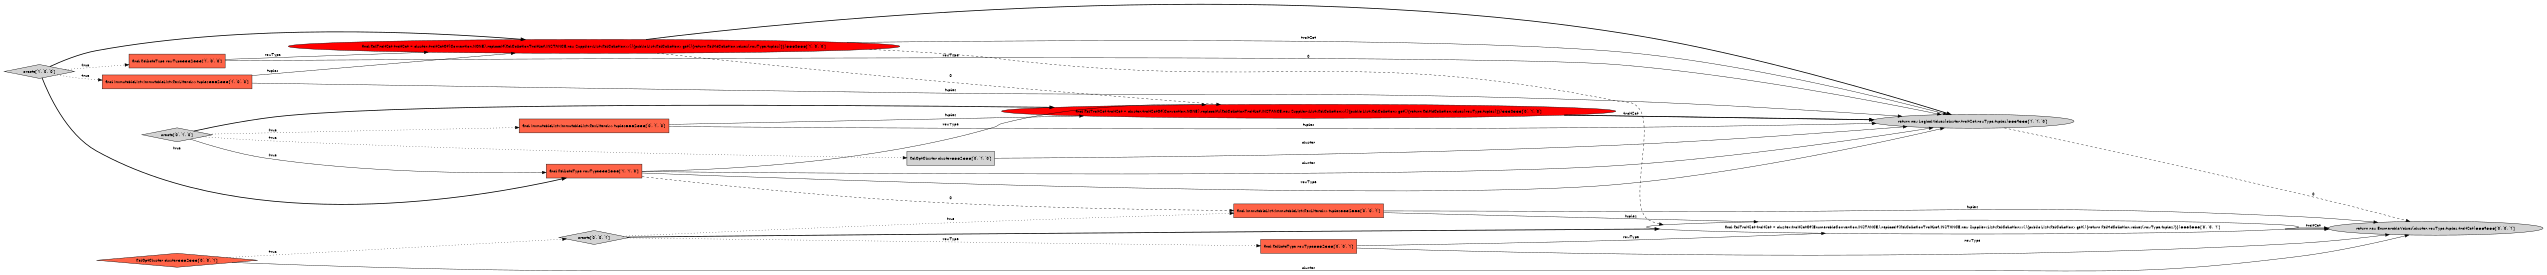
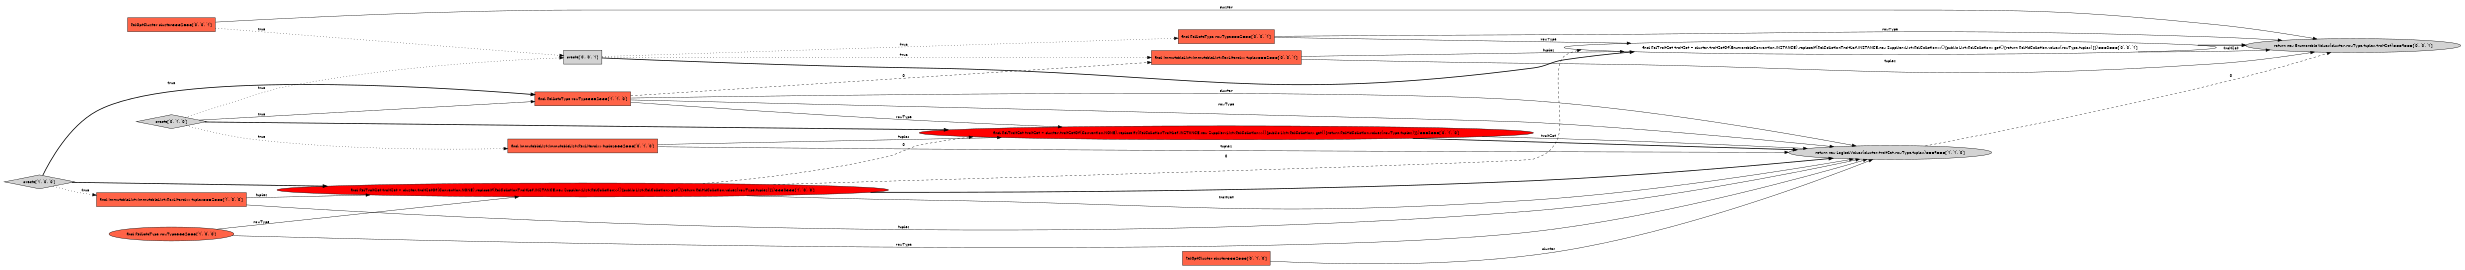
node "final RelDataType rowType@@@2@@@['1', '0', '0']": shape box -> ellipse
edge "create['1', '0', '0']" -> "final RelDataType rowType@@@2@@@['1', '0', '0']": removed, label "true"
edge "create['0', '1', '0']" -> "RelOptCluster cluster@@@2@@@['0', '1', '0']": now "create['0', '1', '0']" -> "create['0', '0', '1']"
node "RelOptCluster cluster@@@2@@@['0', '1', '0']": fillcolor lightgray -> tomato
node "create['0', '0', '1']": shape diamond -> box
edge "create['0', '0', '1']" -> "final RelDataType rowType@@@2@@@['0', '0', '1']": label "rowType" -> "true"
node "RelOptCluster cluster@@@2@@@['0', '0', '1']": shape diamond -> box
